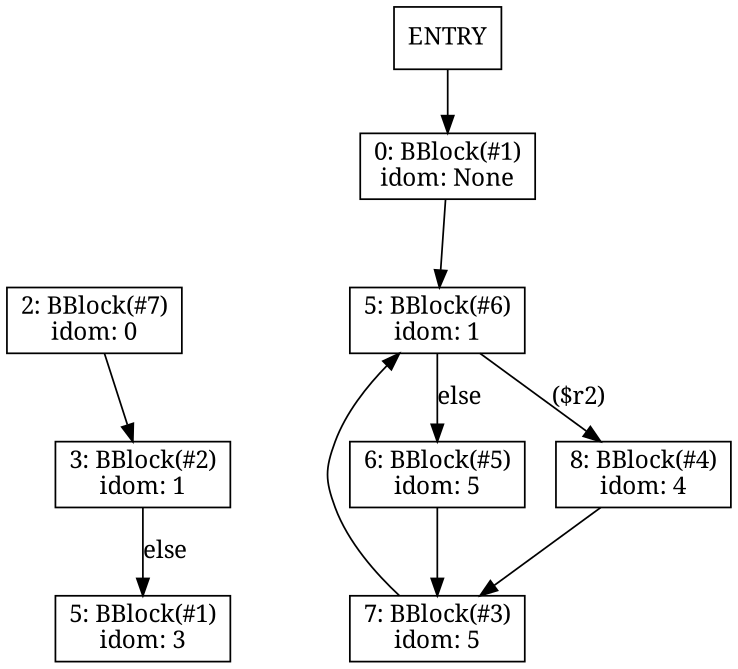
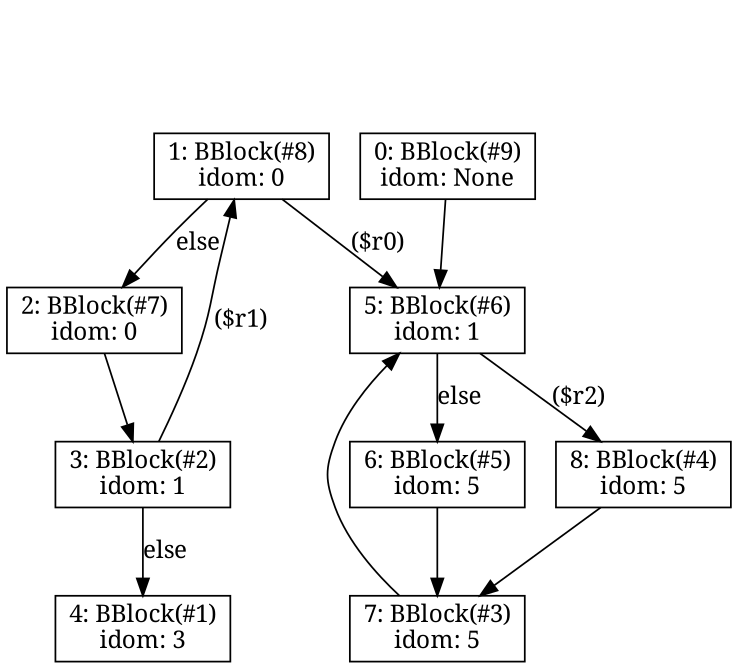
node "ENTRY": removed
node "1: BBlock(#8) idom: 0": added
node "0: BBlock(#1) idom: None": label "0: BBlock(#1) idom: None" -> "0: BBlock(#9) idom: None"
node "8: BBlock(#4) idom: 4": label "8: BBlock(#4) idom: 4" -> "8: BBlock(#4) idom: 5"
node "5: BBlock(#1) idom: 3": label "5: BBlock(#1) idom: 3" -> "4: BBlock(#1) idom: 3"
